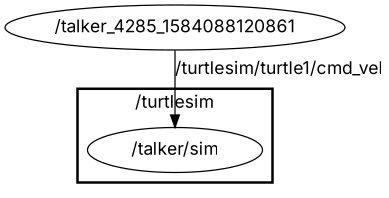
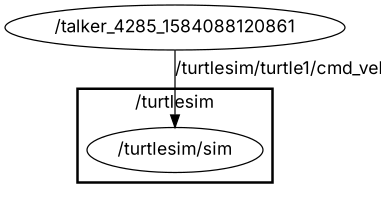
node "/talker/sim": label "/talker/sim" -> "/turtlesim/sim"
